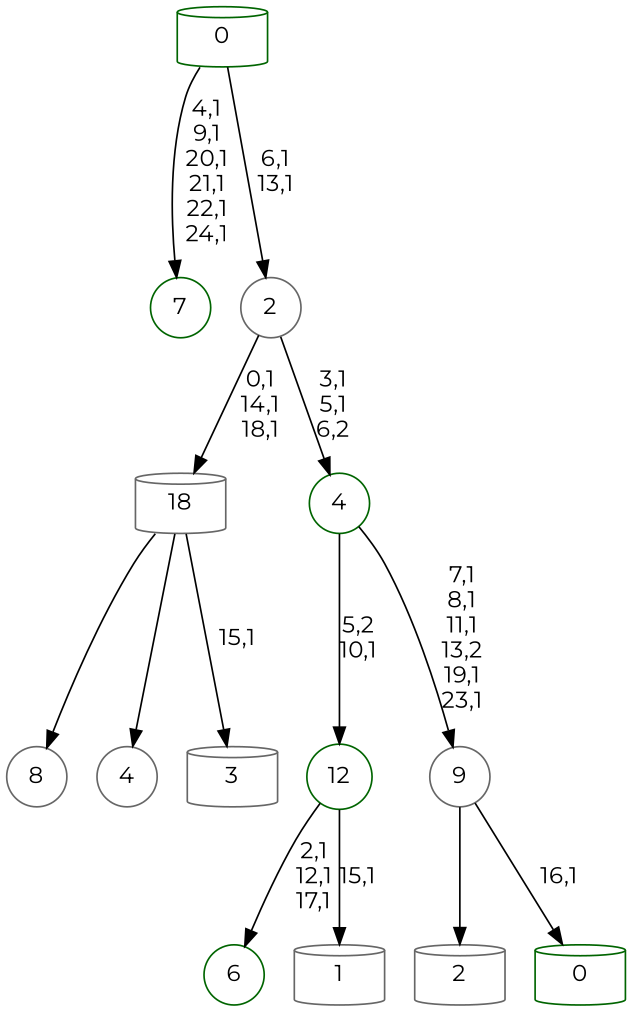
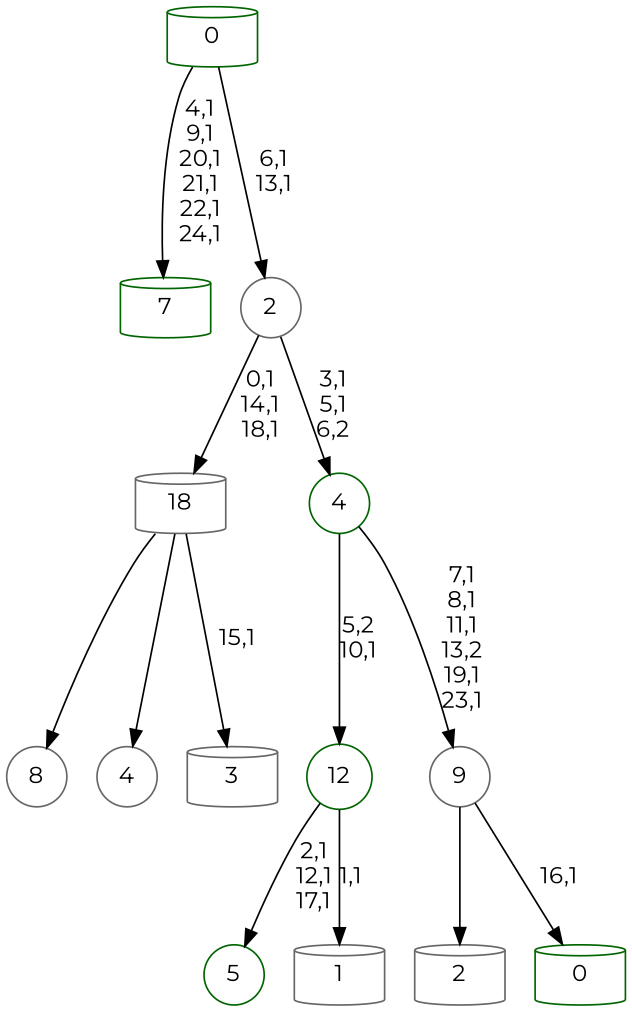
node "7": shape circle -> cylinder
edge "12" -> "1": label "15,1" -> "1,1"
node "6": label "6" -> "5"
